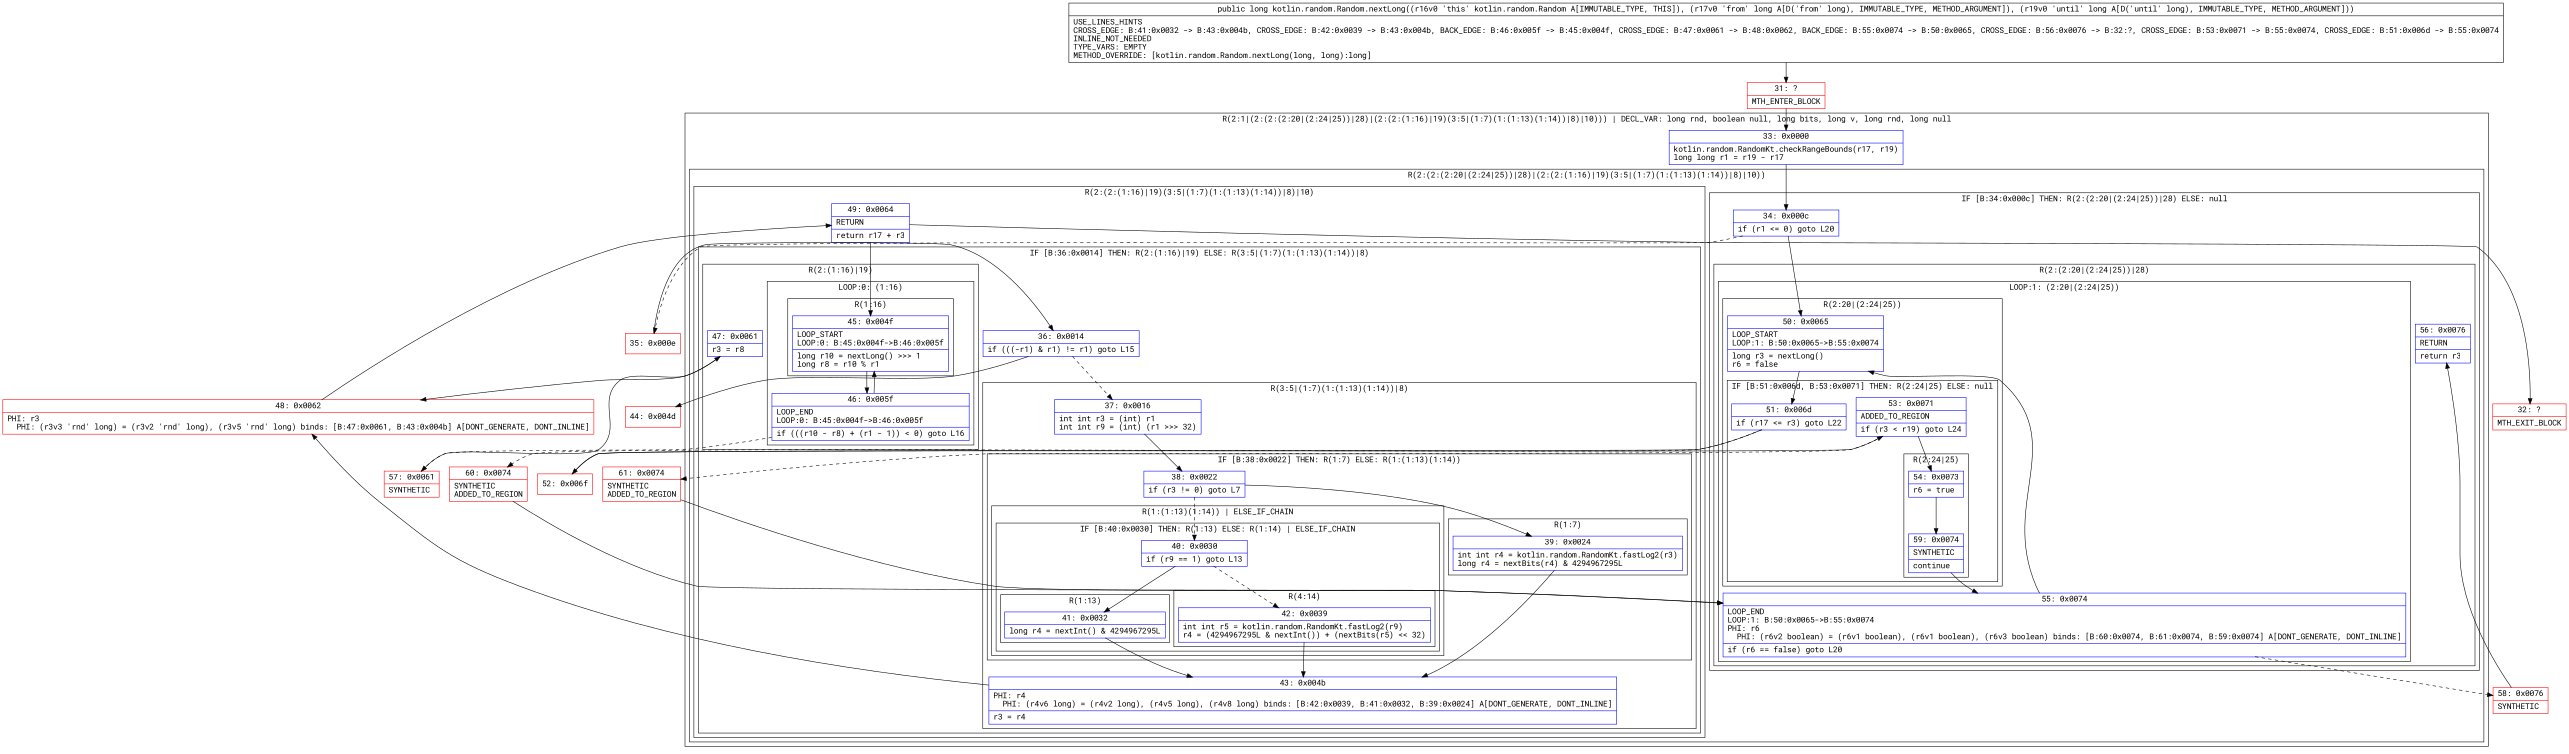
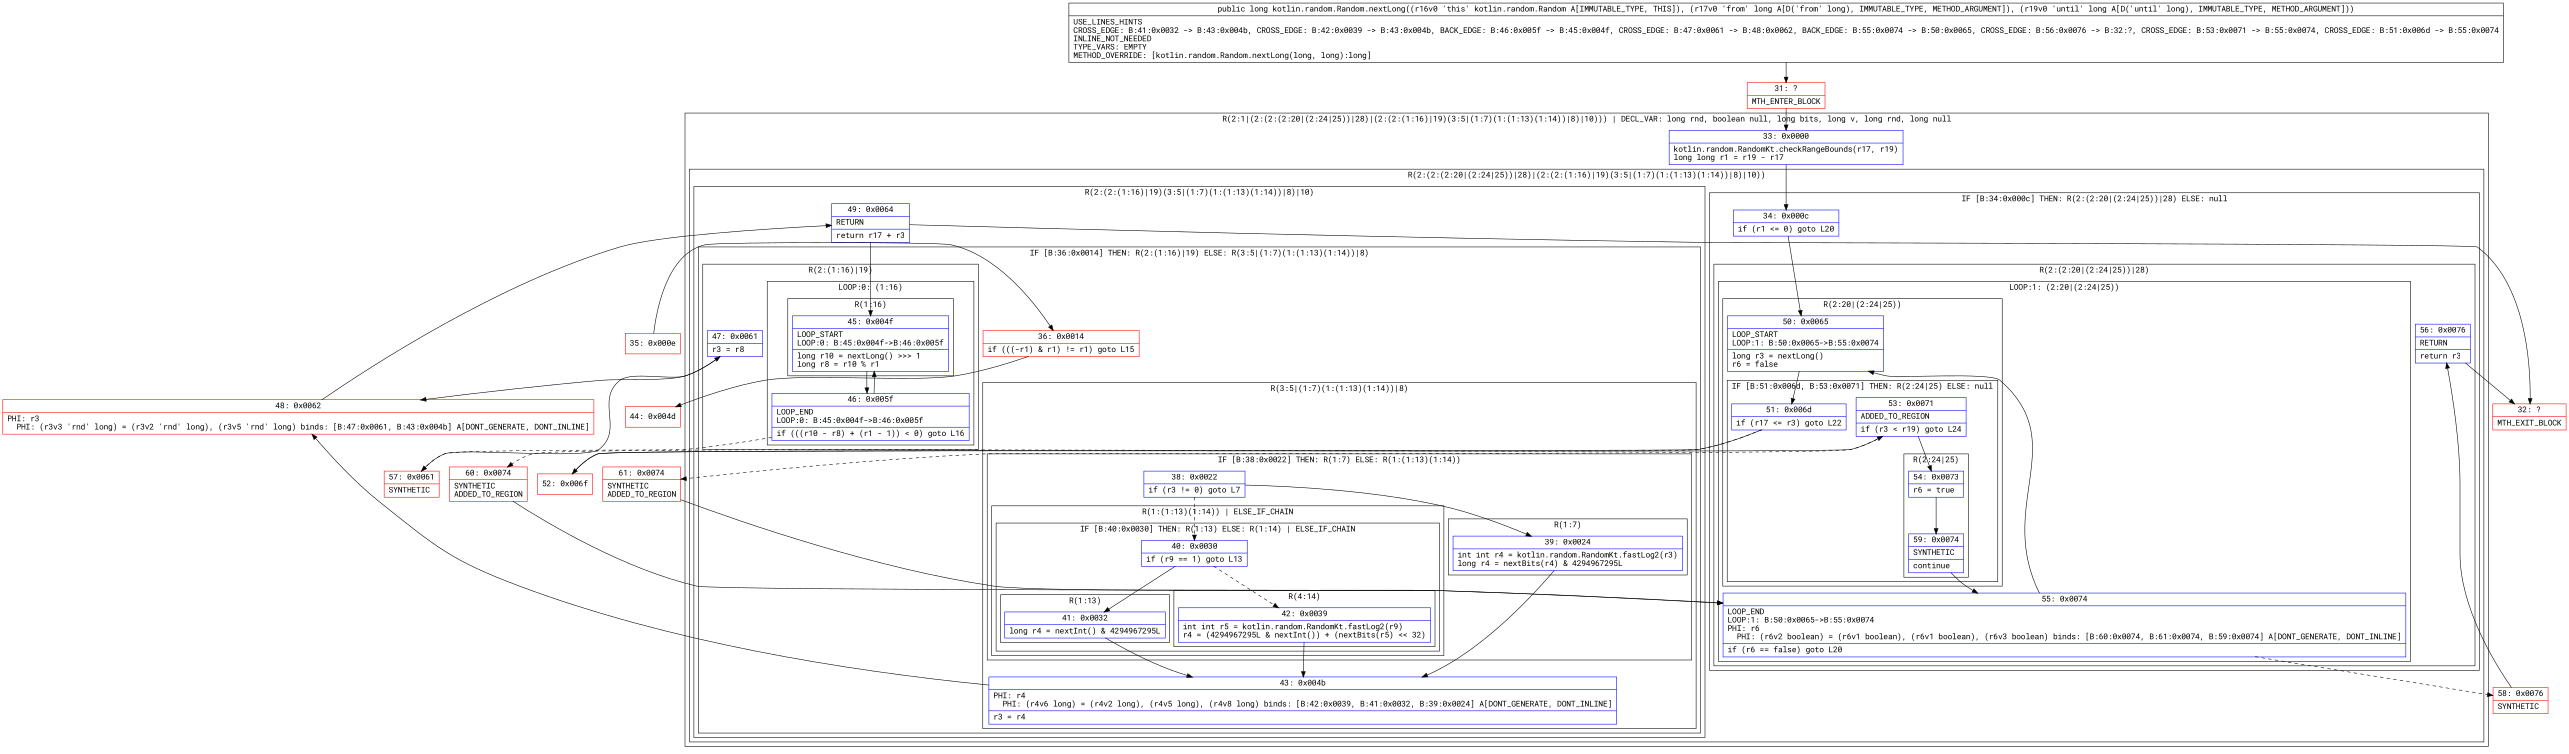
edge "34: 0x000c" -> "35: 0x000e": removed
node "36: 0x0014": color blue -> red
edge "56: 0x0076" -> "32: ?": added
node "37: 0x0016": removed
